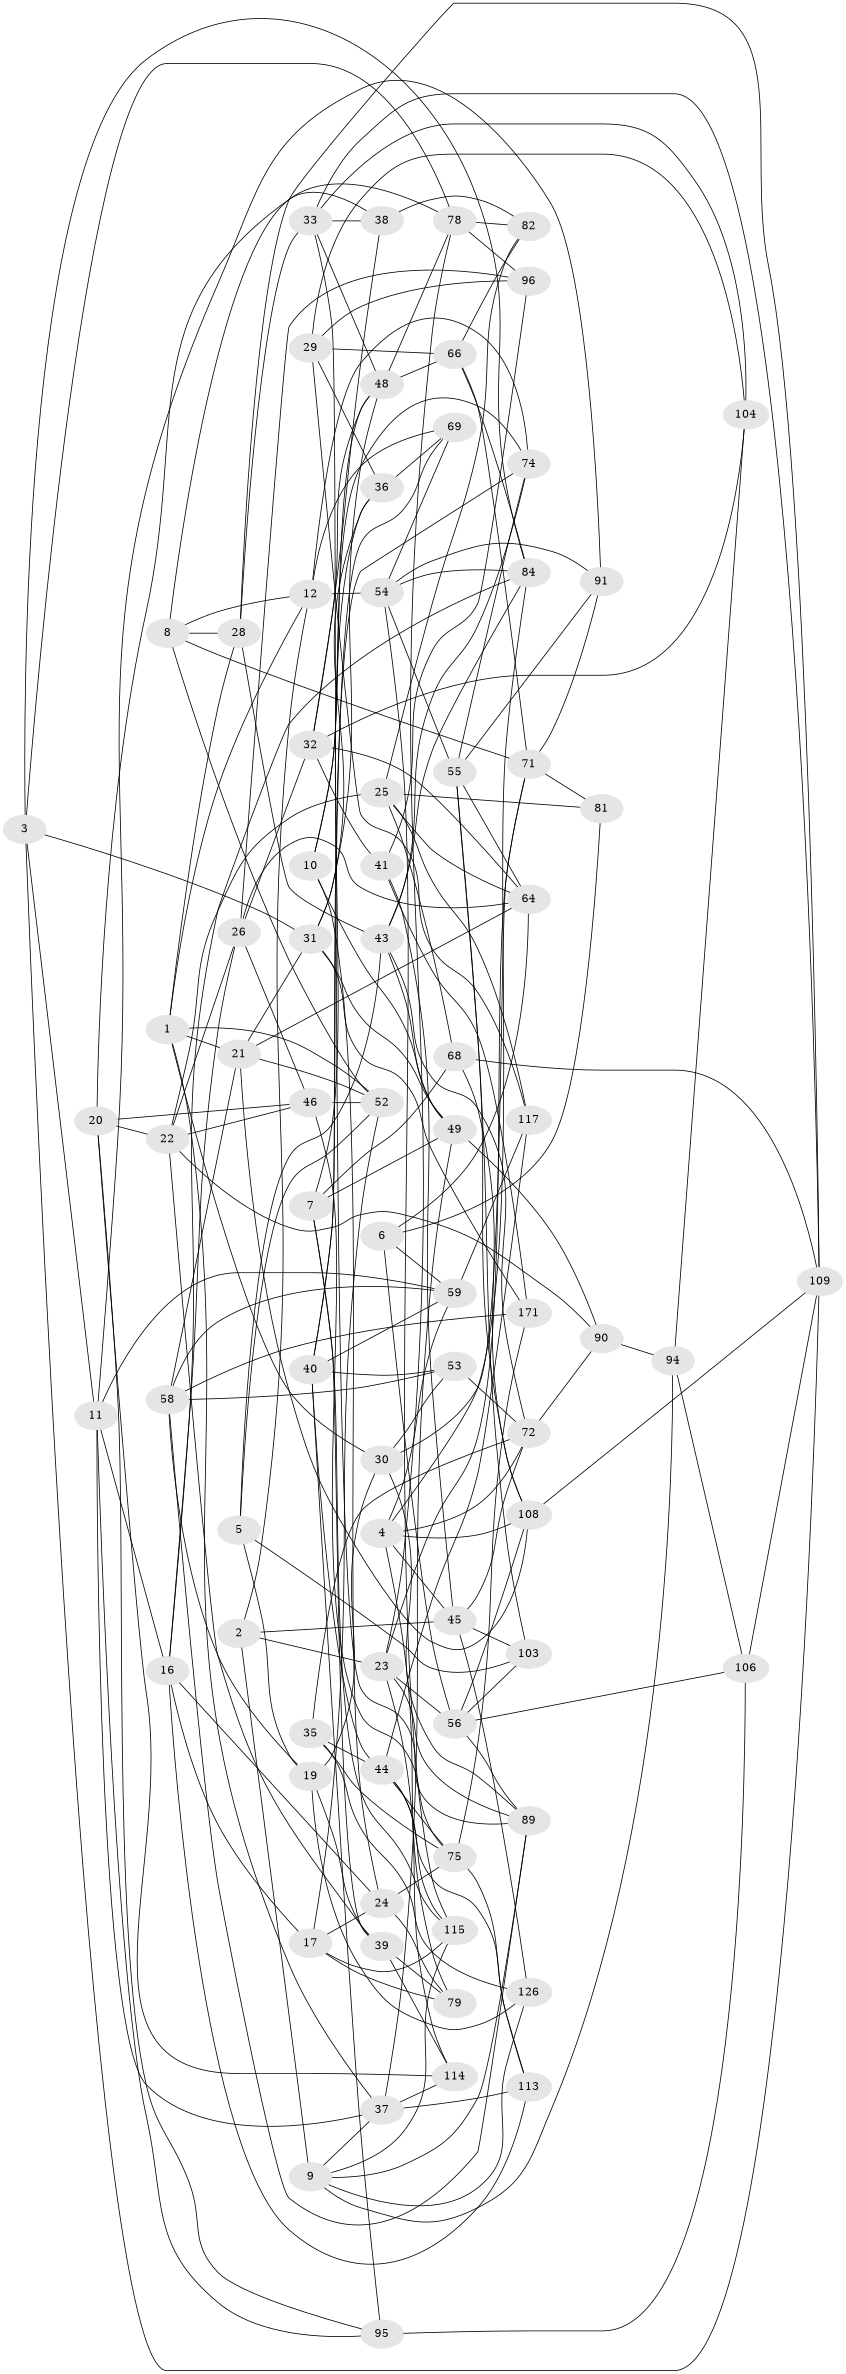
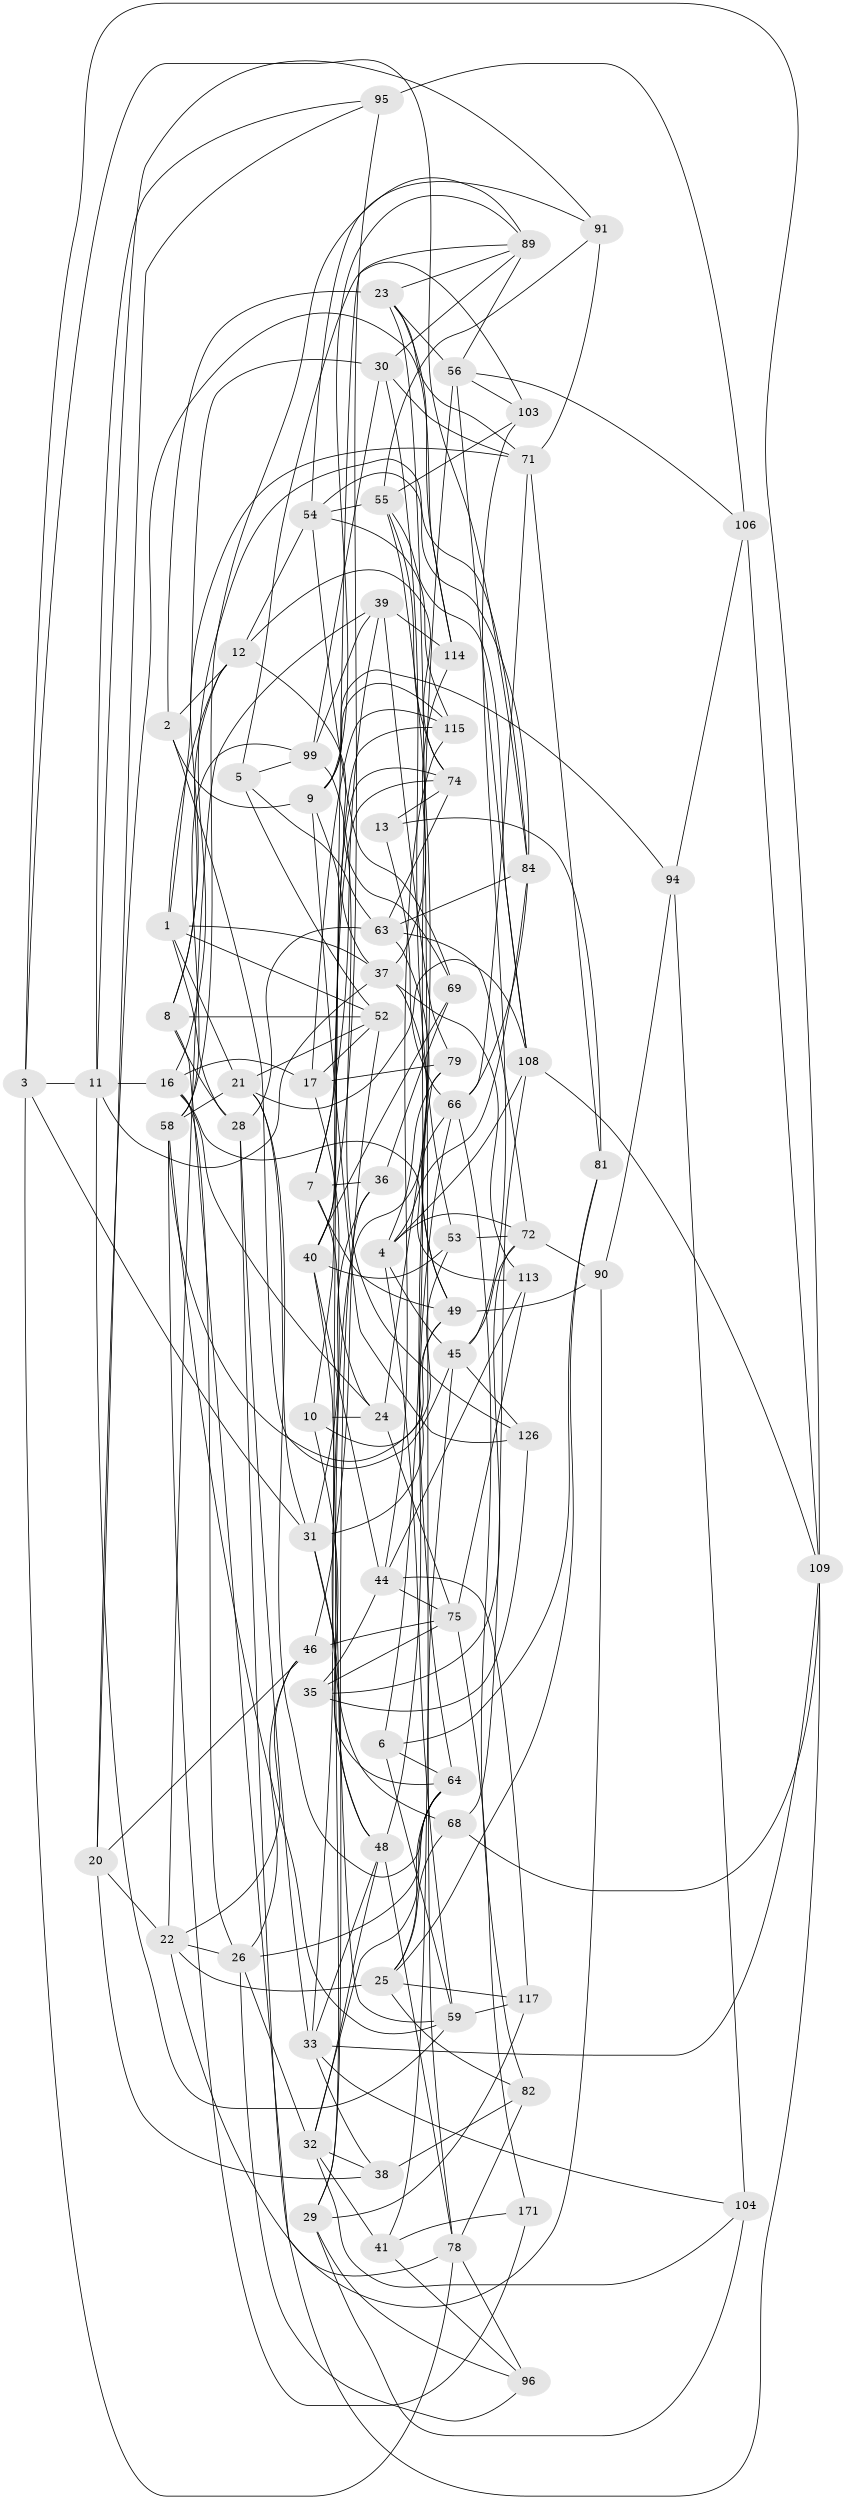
node "13": added
node "43": label "43" -> "63"
edge "31" -- "171": now "31" -- "64"
node "19": label "19" -> "99"
